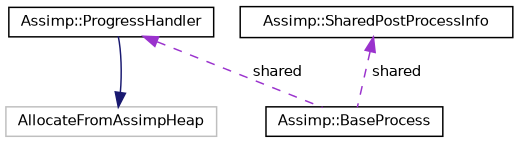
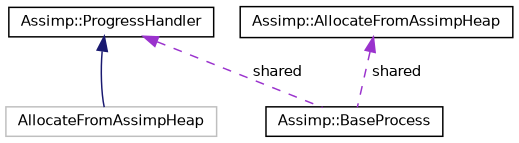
node "Assimp::SharedPostProcessInfo": label "Assimp::SharedPostProcessInfo" -> "Assimp::AllocateFromAssimpHeap"
edge "Assimp::ProgressHandler" -> "AllocateFromAssimpHeap": reversed
